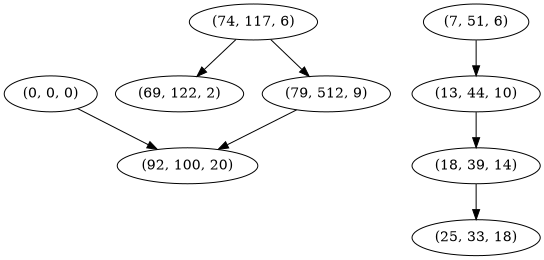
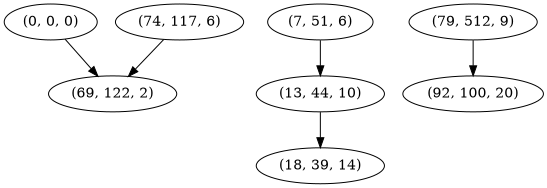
edge "(74, 117, 6)" -> "(79, 512, 9)": removed
edge "(0, 0, 0)" -> "(92, 100, 20)": now "(0, 0, 0)" -> "(69, 122, 2)"
node "(25, 33, 18)": removed
